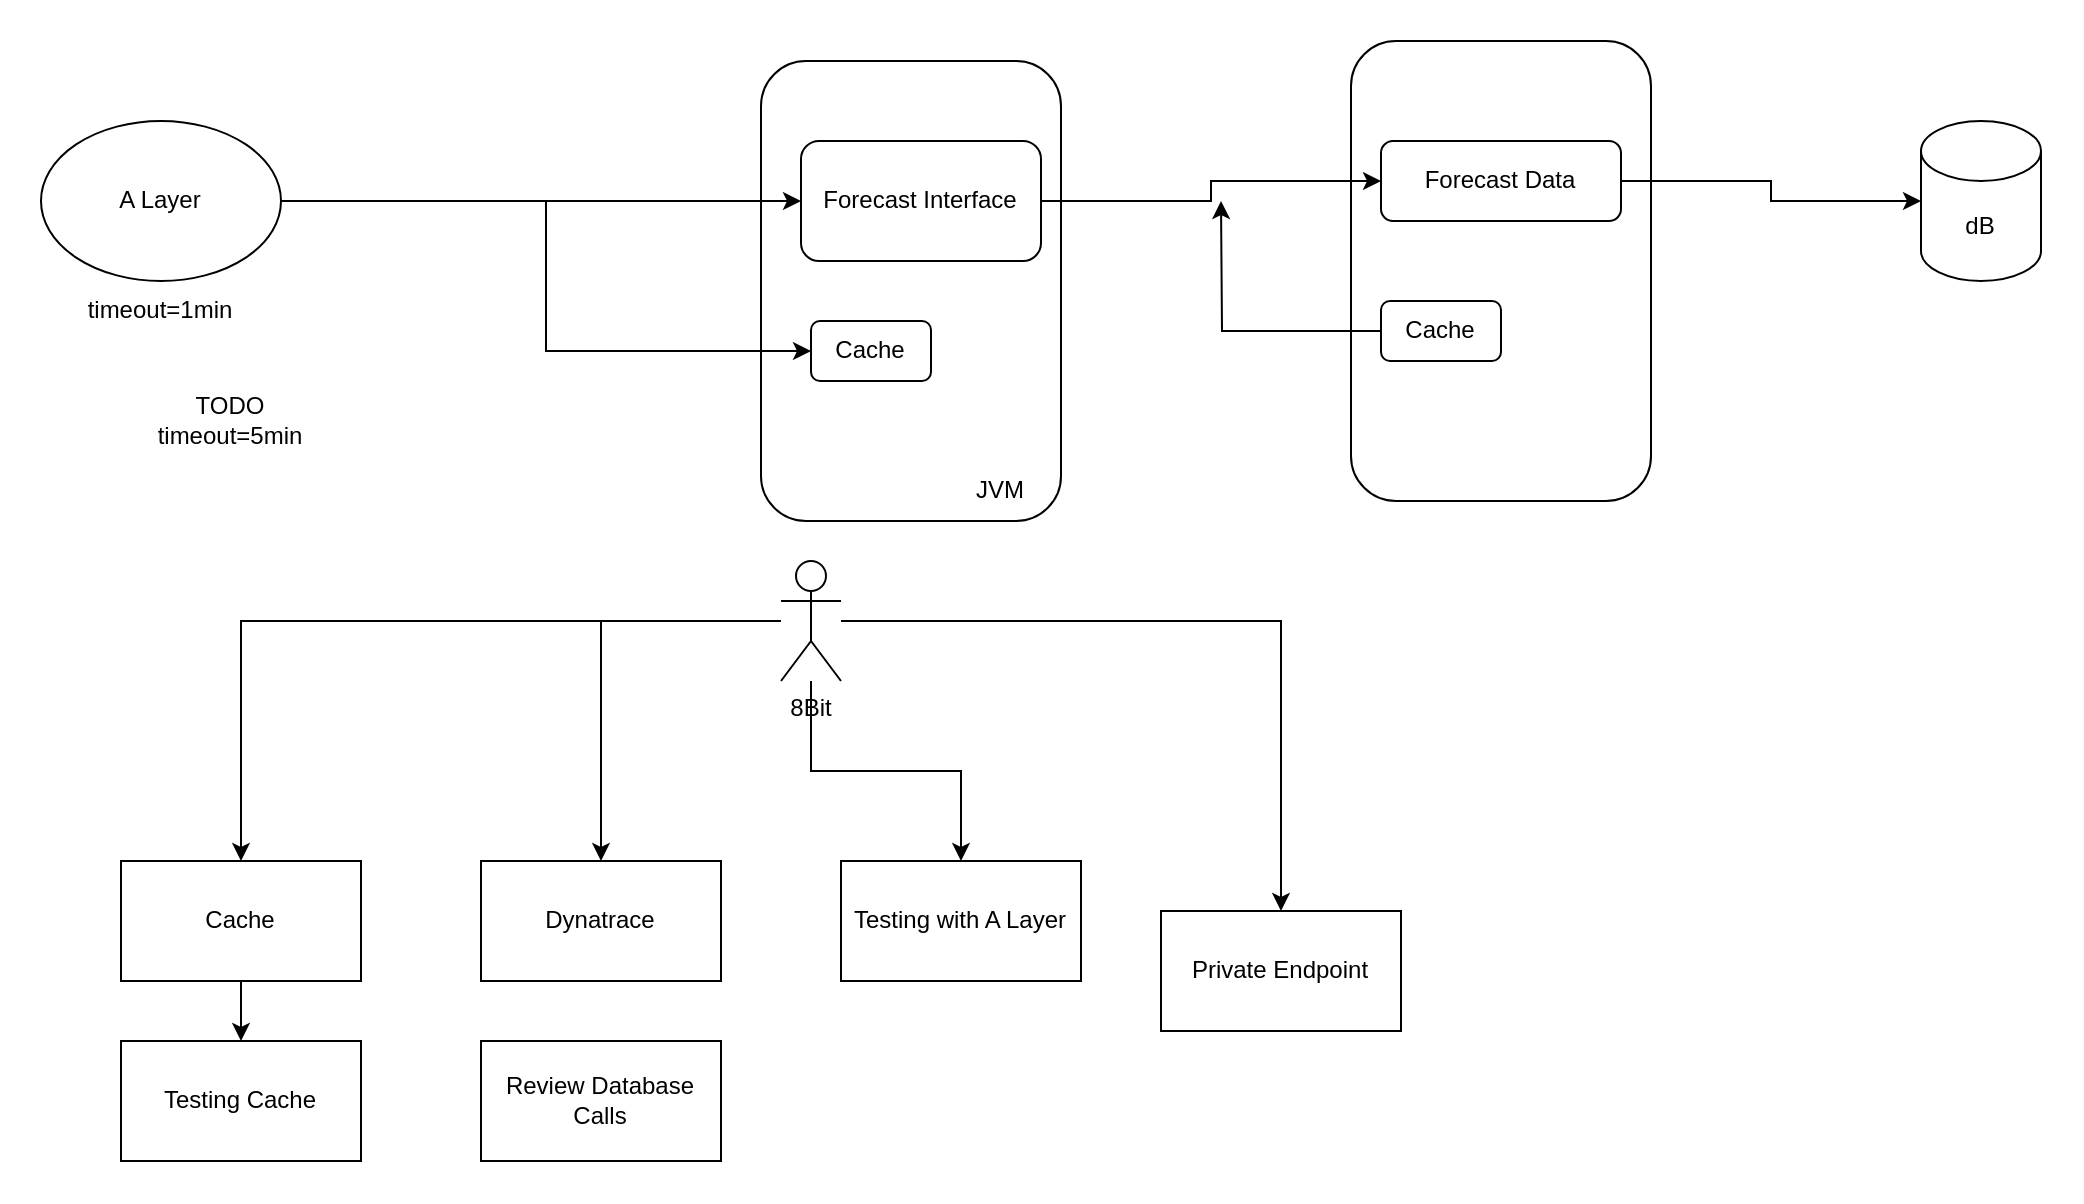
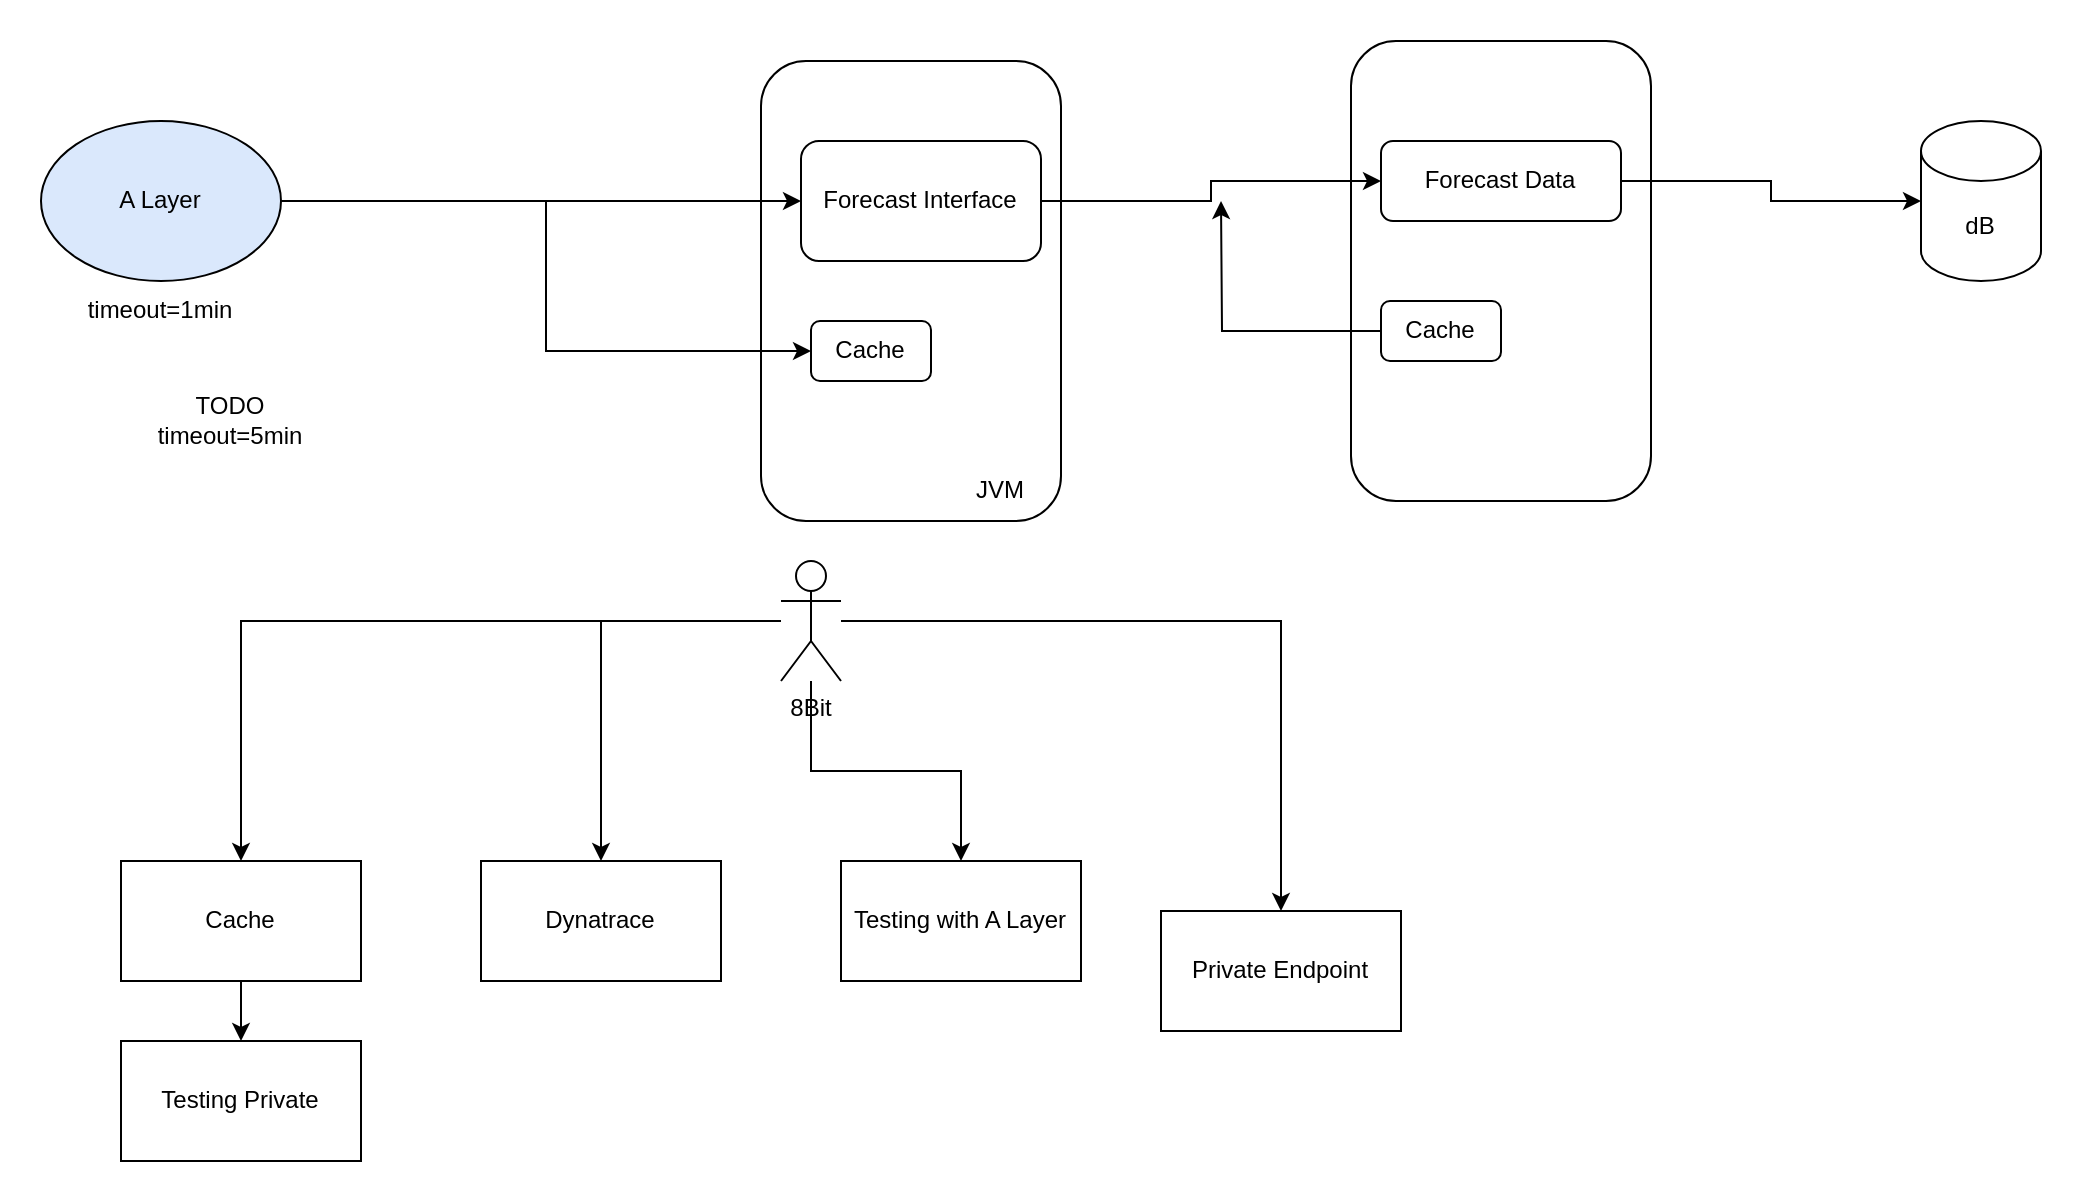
node "A Layer": fillcolor #ffffff -> #dae8fc
node "Testing Cache": label "Testing Cache" -> "Testing Private"
node "Review Database Calls": removed
